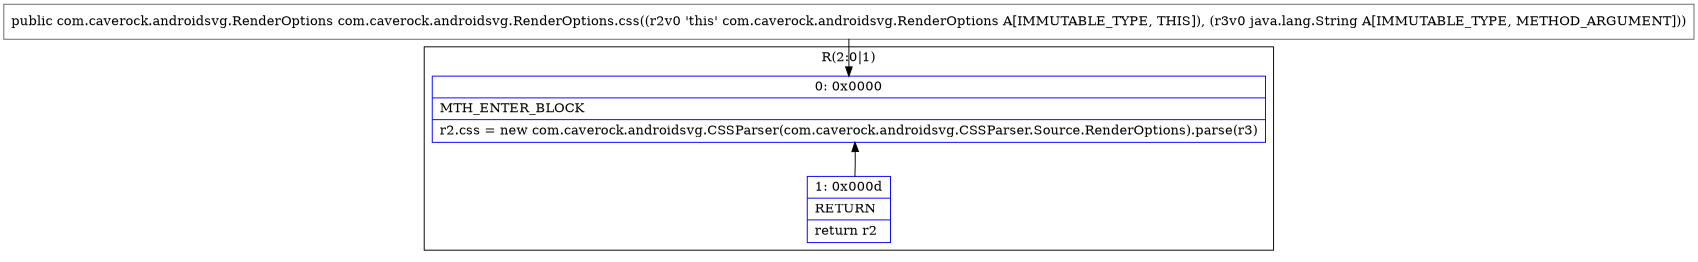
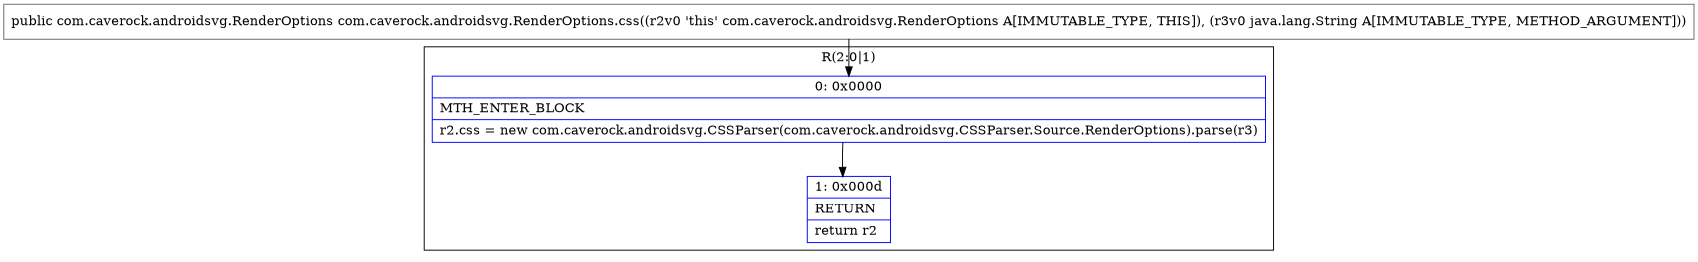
edge "1: 0x000d" -> "0: 0x0000": reversed
